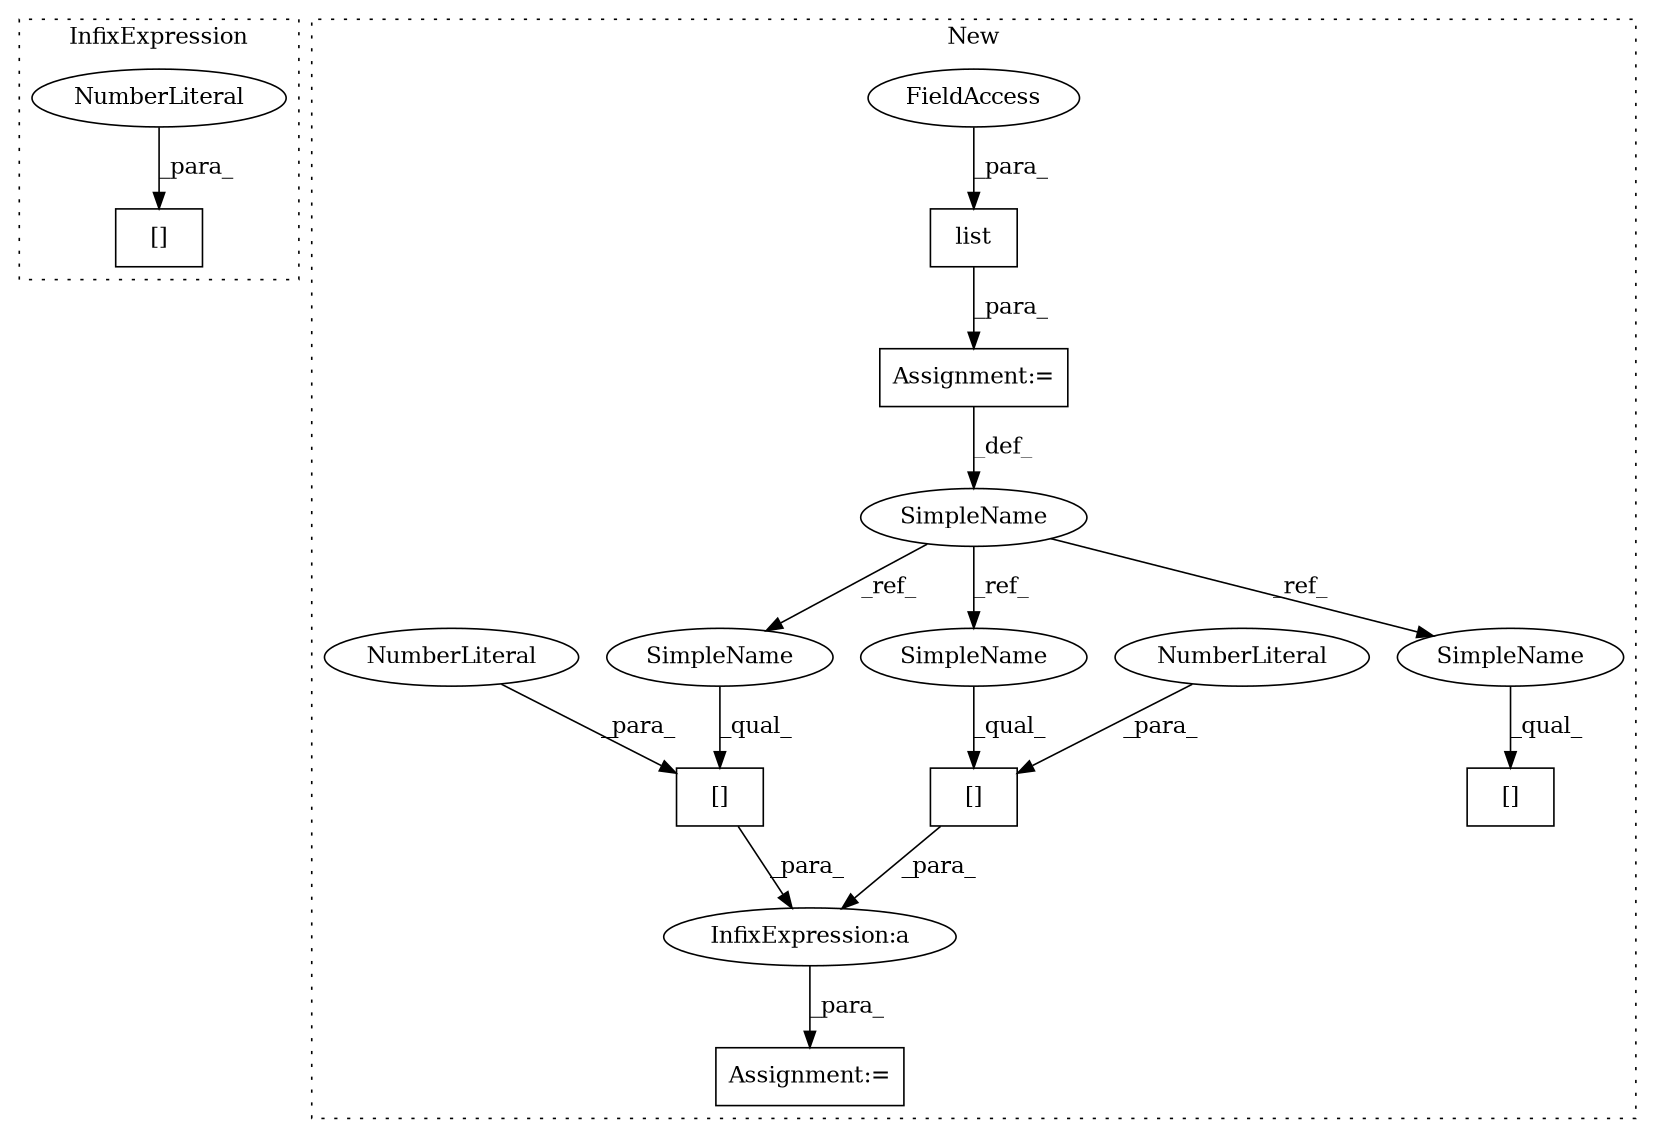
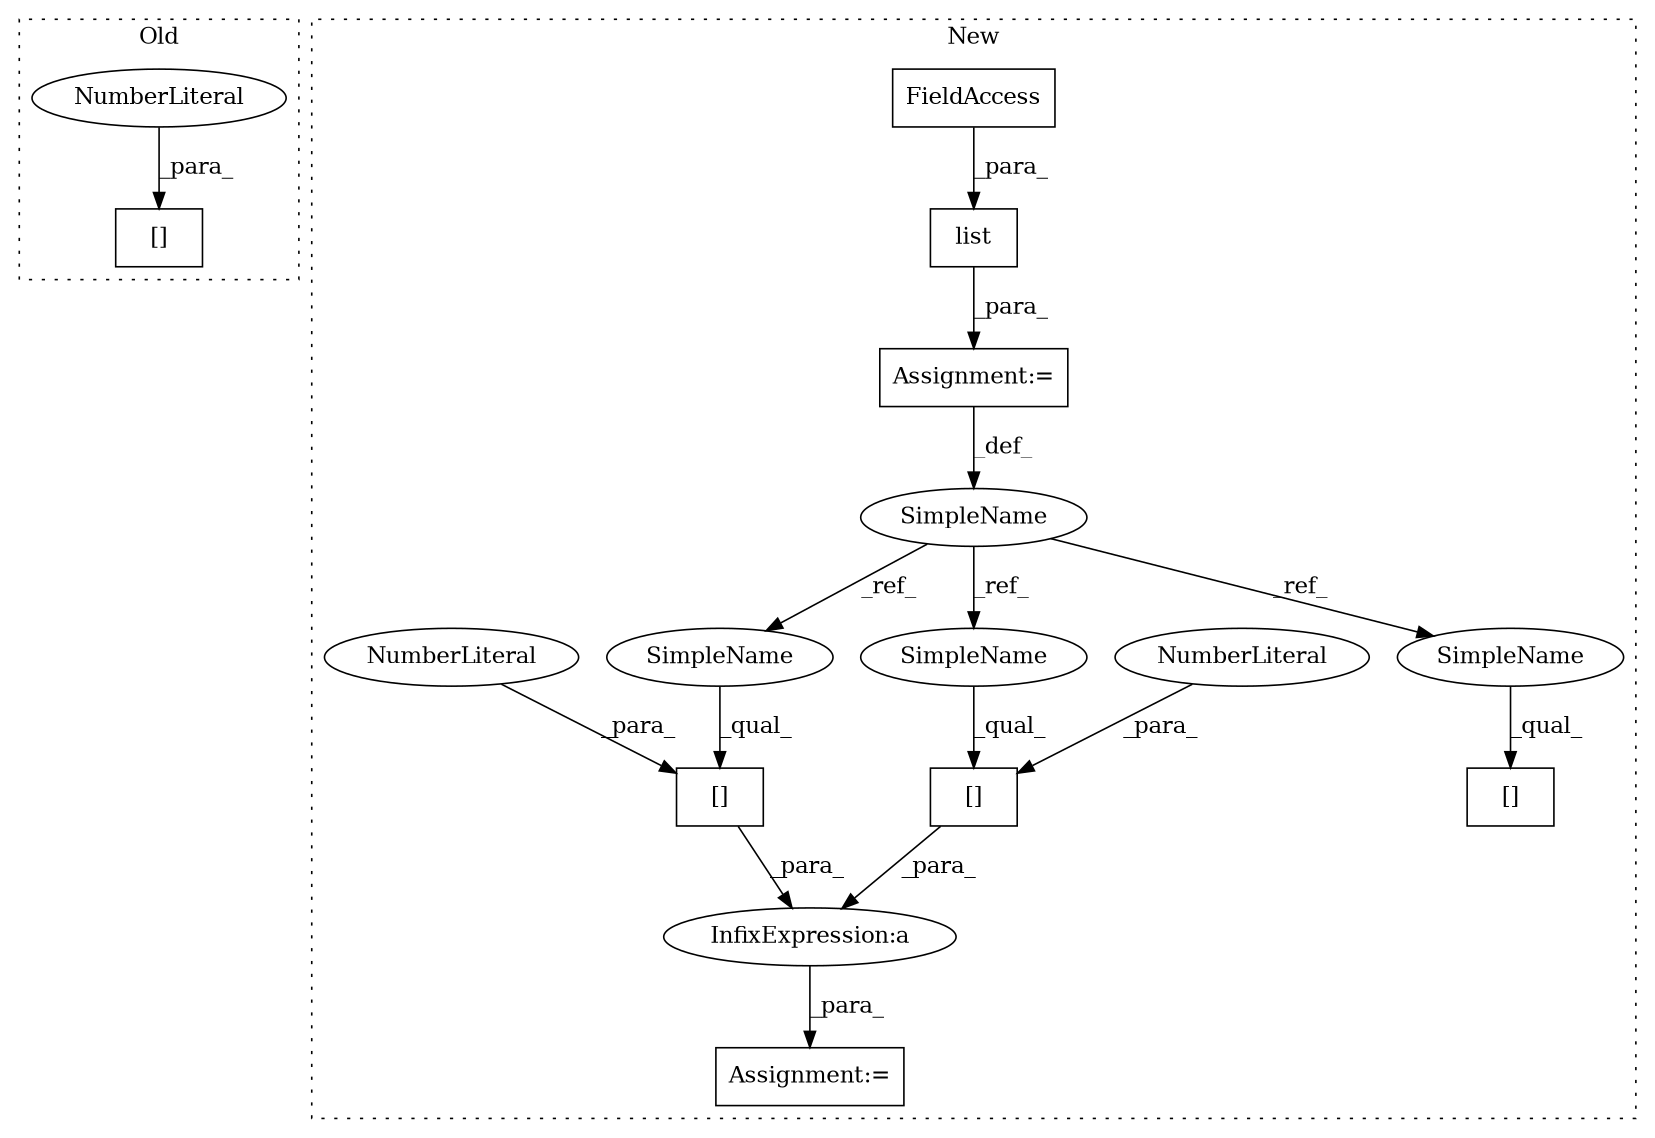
cluster "InfixExpression": label "InfixExpression" -> "Old"
node "FieldAccess": shape ellipse -> box
